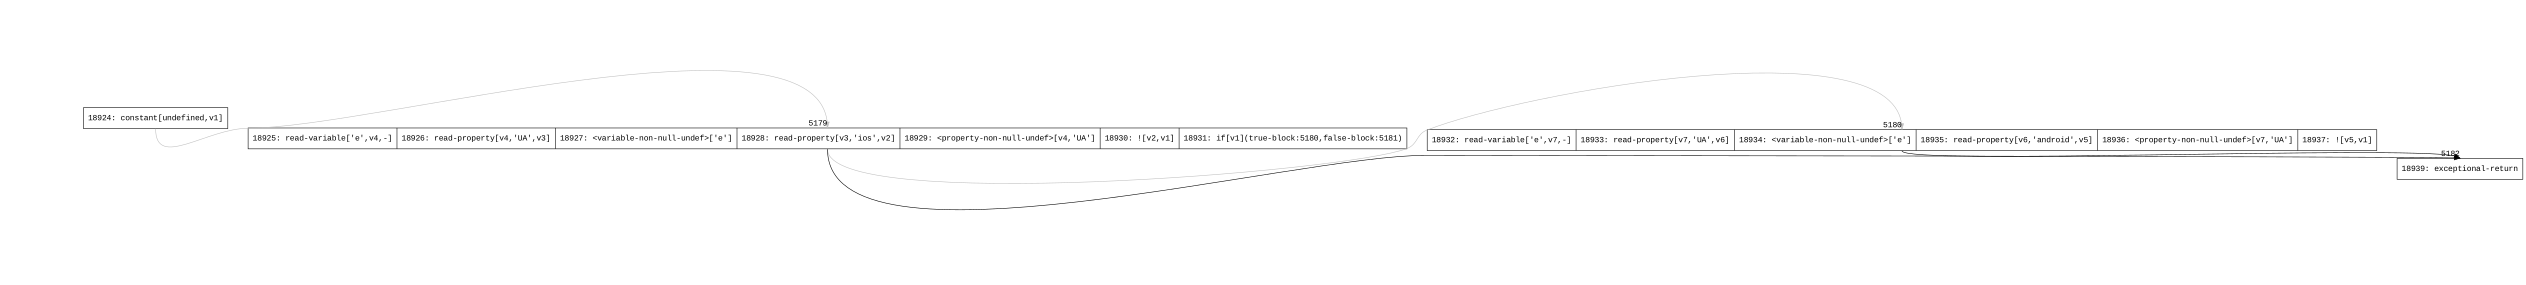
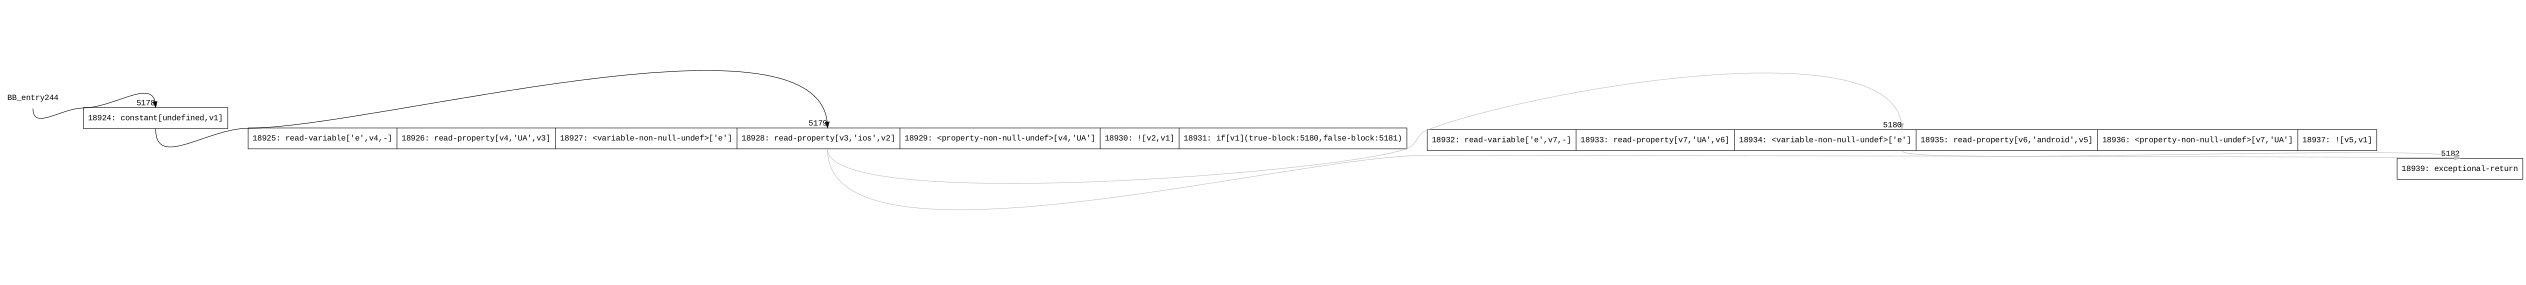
edge "18924: constant[undefined,v1]" -> "18925: read-variable['e',v4,-]": color gray -> black
node "BB_entry244": added
edge "18932: read-variable['e',v7,-]" -> "18939: exceptional-return": color black -> gray
edge "18925: read-variable['e',v4,-]" -> "18939: exceptional-return": color black -> gray
